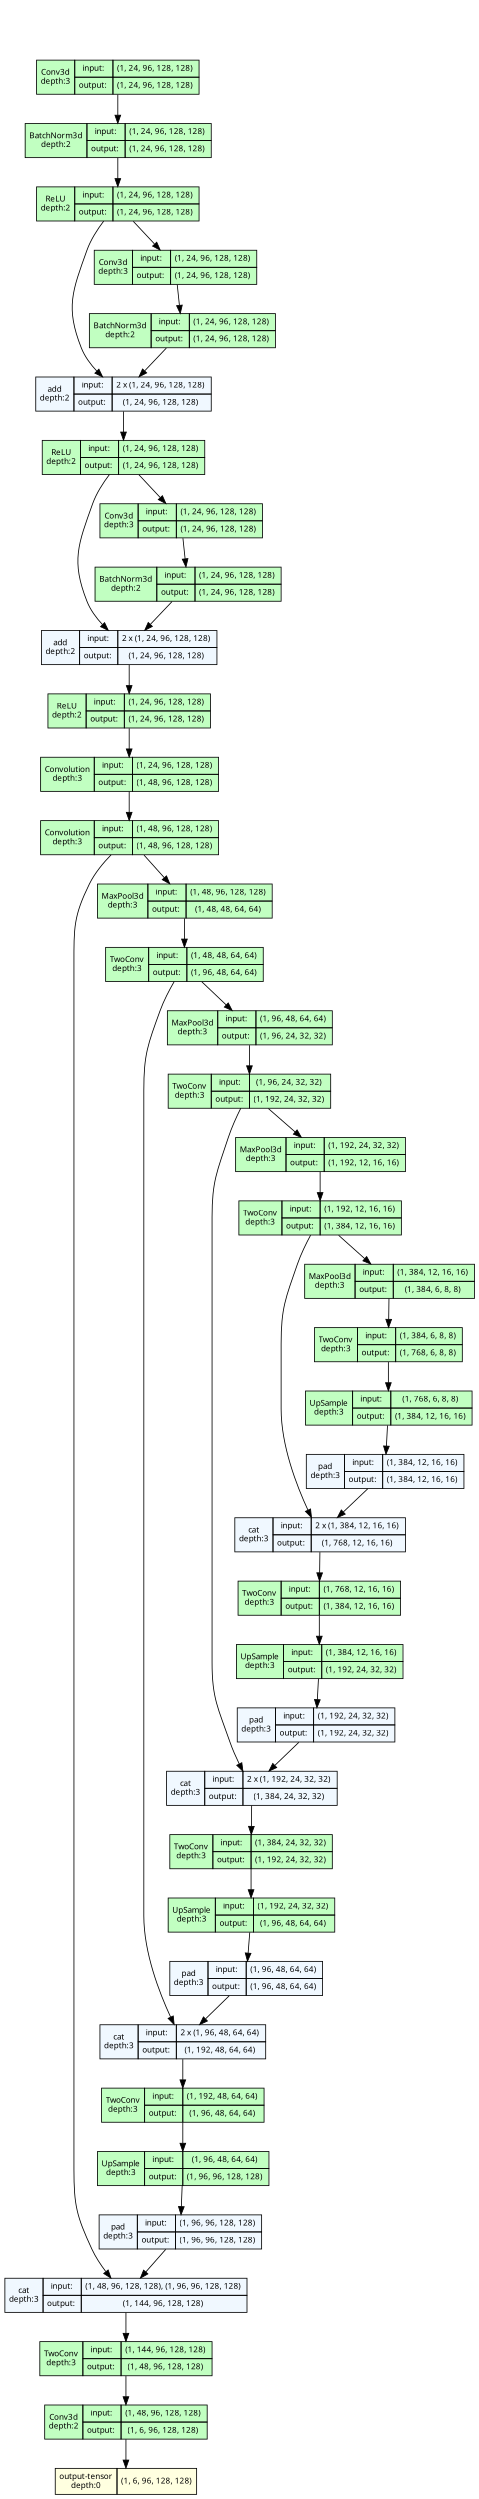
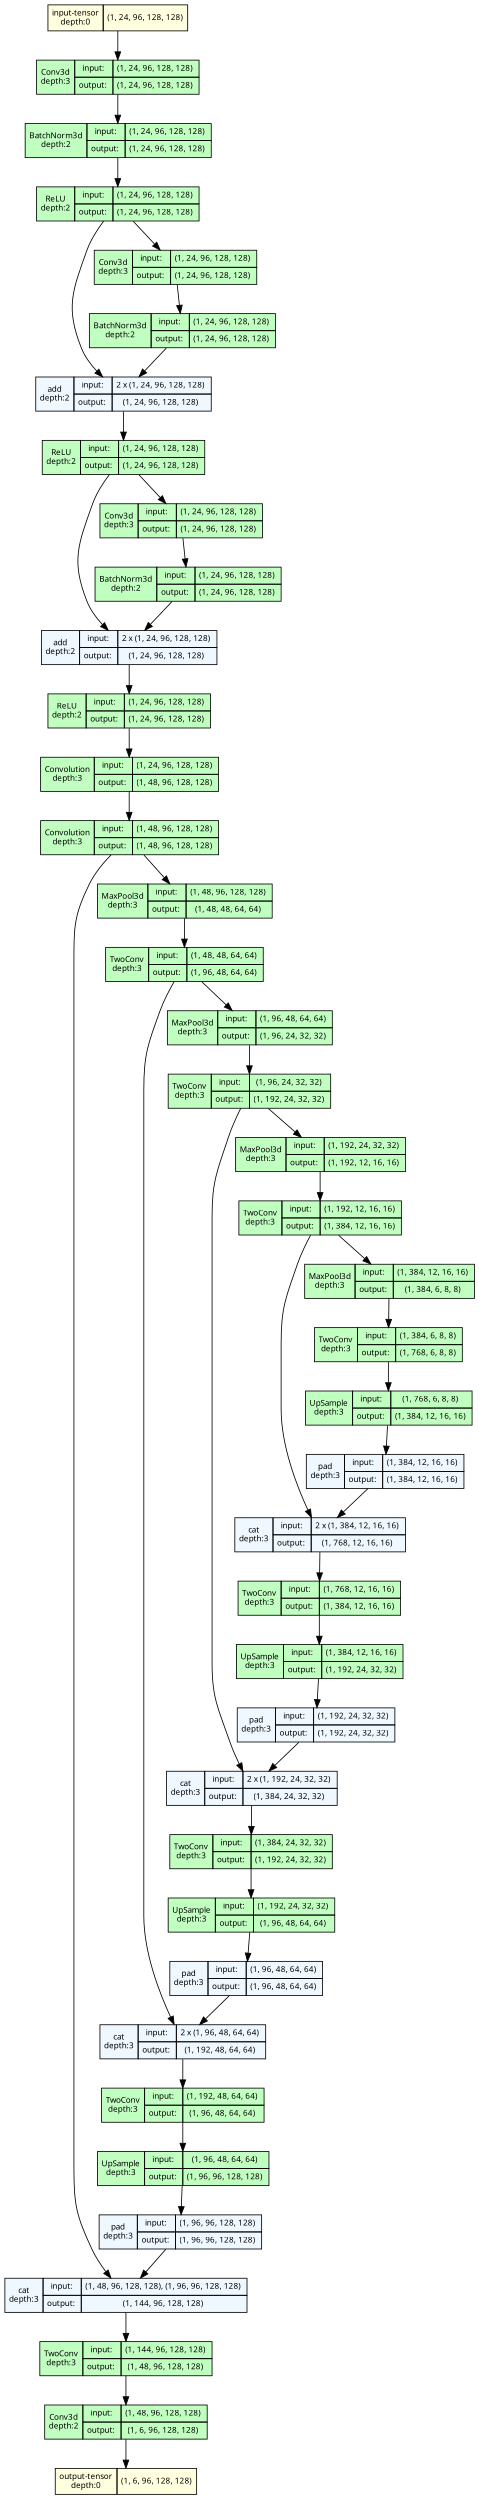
node "input-tensor": added
